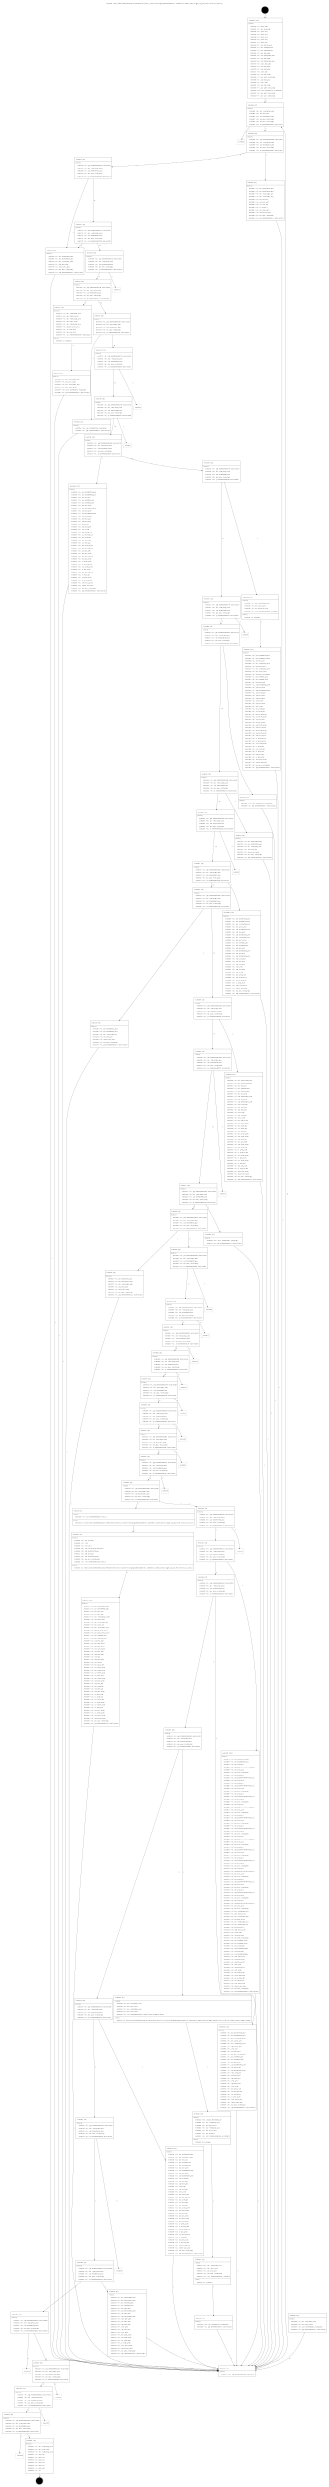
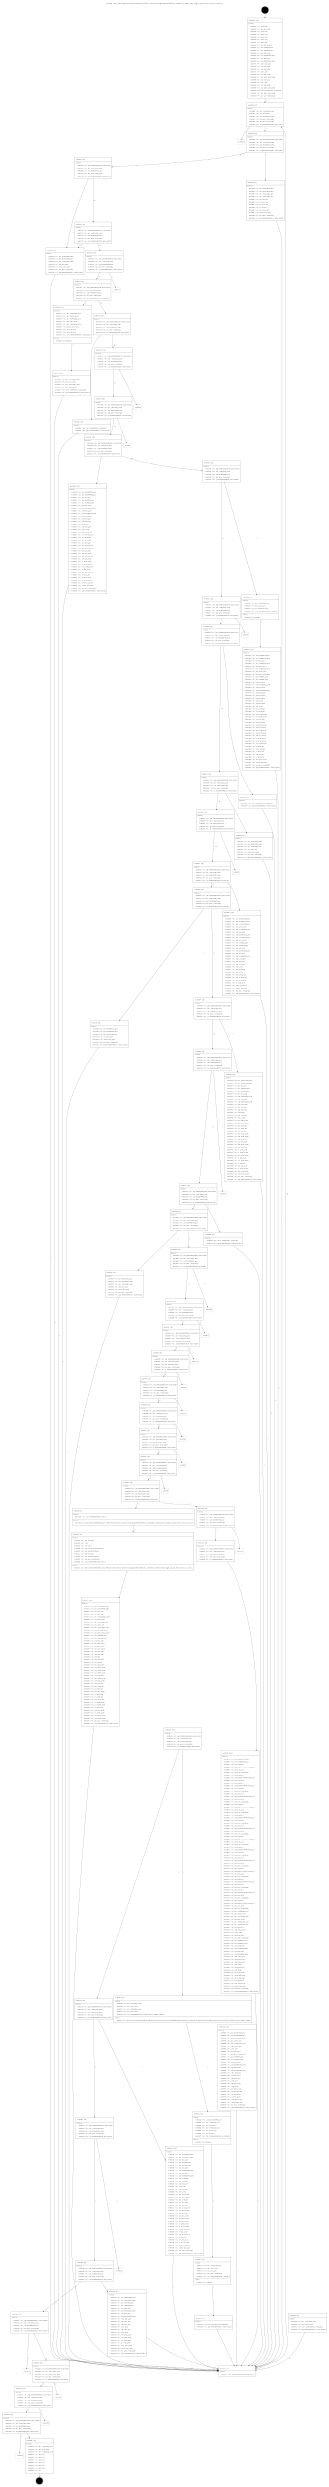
node "0x401a38 [28]": removed
